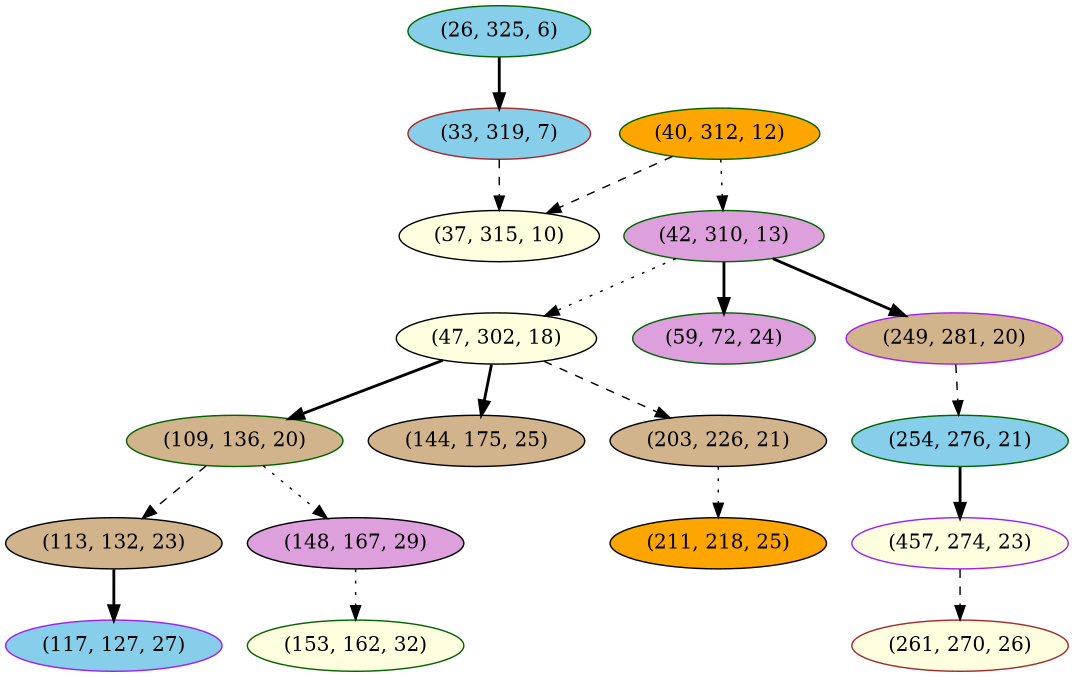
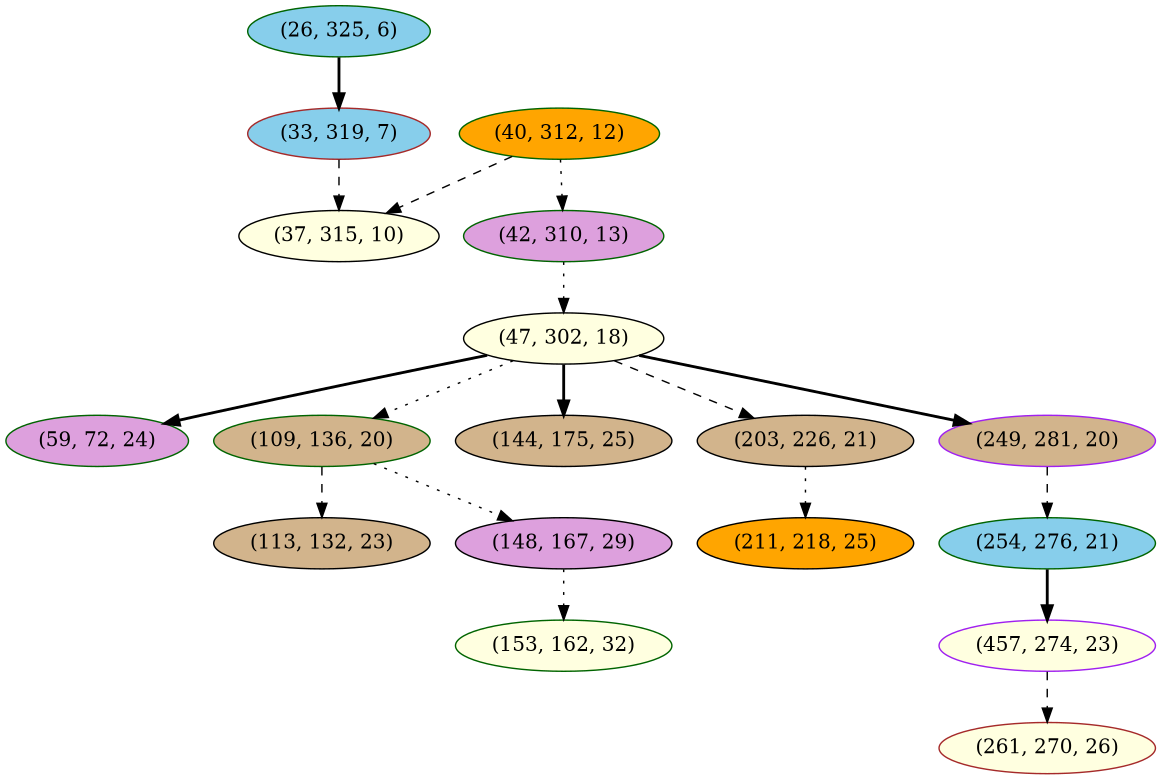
edge "(42, 310, 13)" -> "(59, 72, 24)": now "(47, 302, 18)" -> "(59, 72, 24)"
edge "(42, 310, 13)" -> "(249, 281, 20)": now "(47, 302, 18)" -> "(249, 281, 20)"
edge "(47, 302, 18)" -> "(109, 136, 20)": style bold -> dotted
node "(117, 127, 27)": removed
